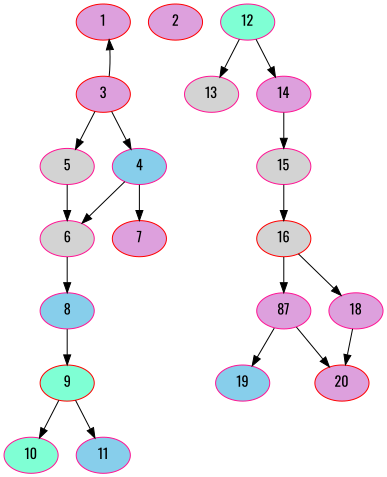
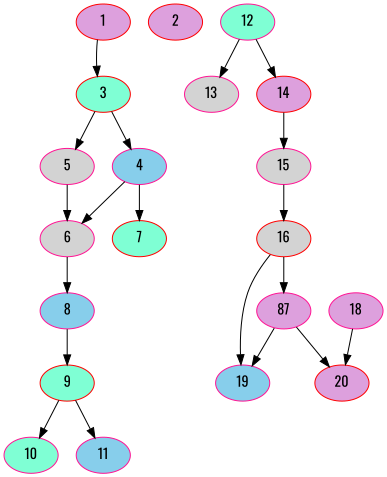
edge "3" -> "1": reversed
node "3": fillcolor plum -> aquamarine
node "14": color deeppink -> red
node "7": fillcolor plum -> aquamarine
edge "16" -> "18": now "16" -> "19"
